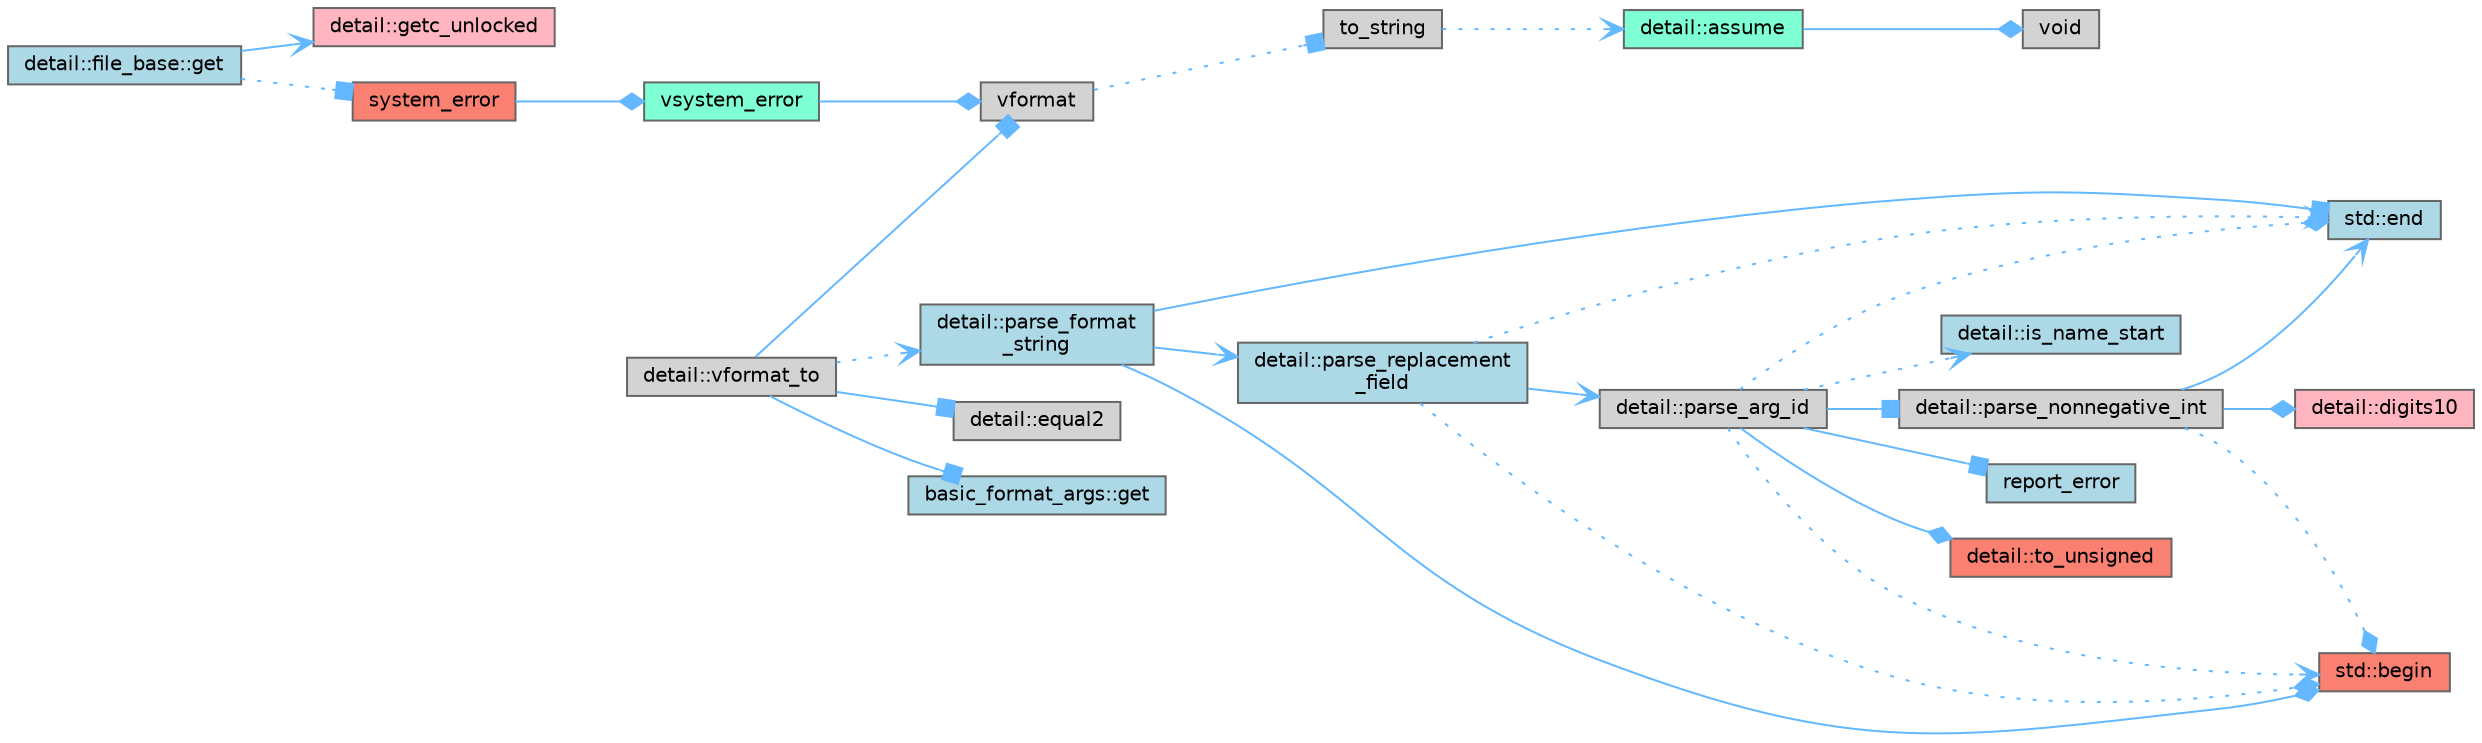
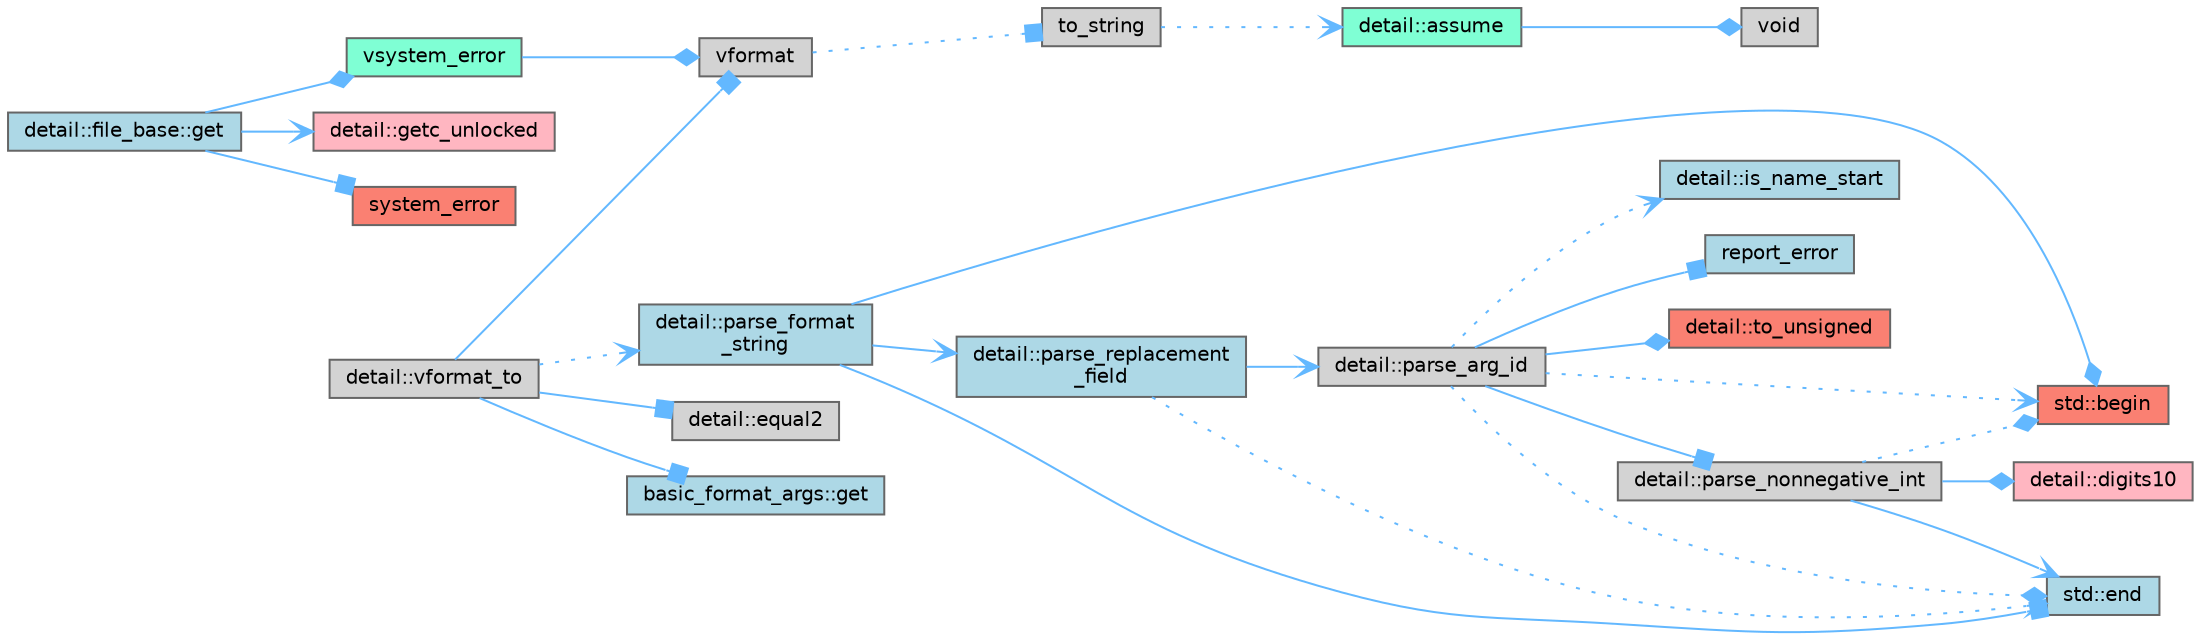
edge "detail::file_base::get" -> "system_error": style dotted -> solid
edge "system_error" -> "vsystem_error": now "detail::file_base::get" -> "vsystem_error"
edge "detail::parse_replacement _field" -> "std::begin": removed
